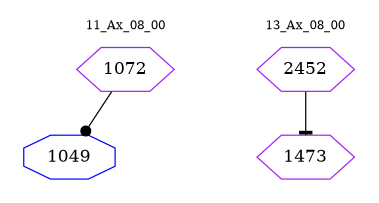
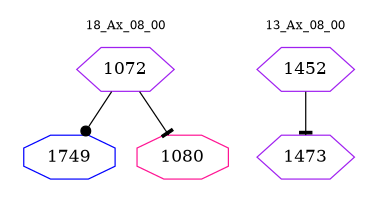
cluster "11_Ax_08_00": label "11_Ax_08_00" -> "18_Ax_08_00"
node "2452": label "2452" -> "1452"
node "1049": label "1049" -> "1749"
node "1080": added
